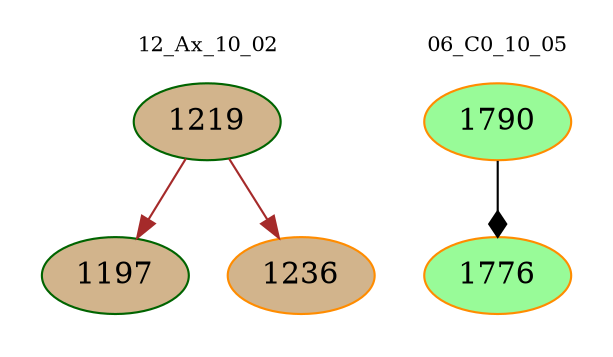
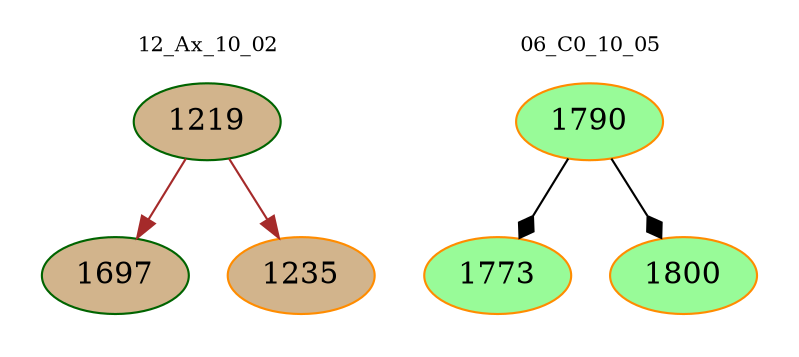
node "1197": label "1197" -> "1697"
node "1236": label "1236" -> "1235"
node "1776": label "1776" -> "1773"
node "1800": added
